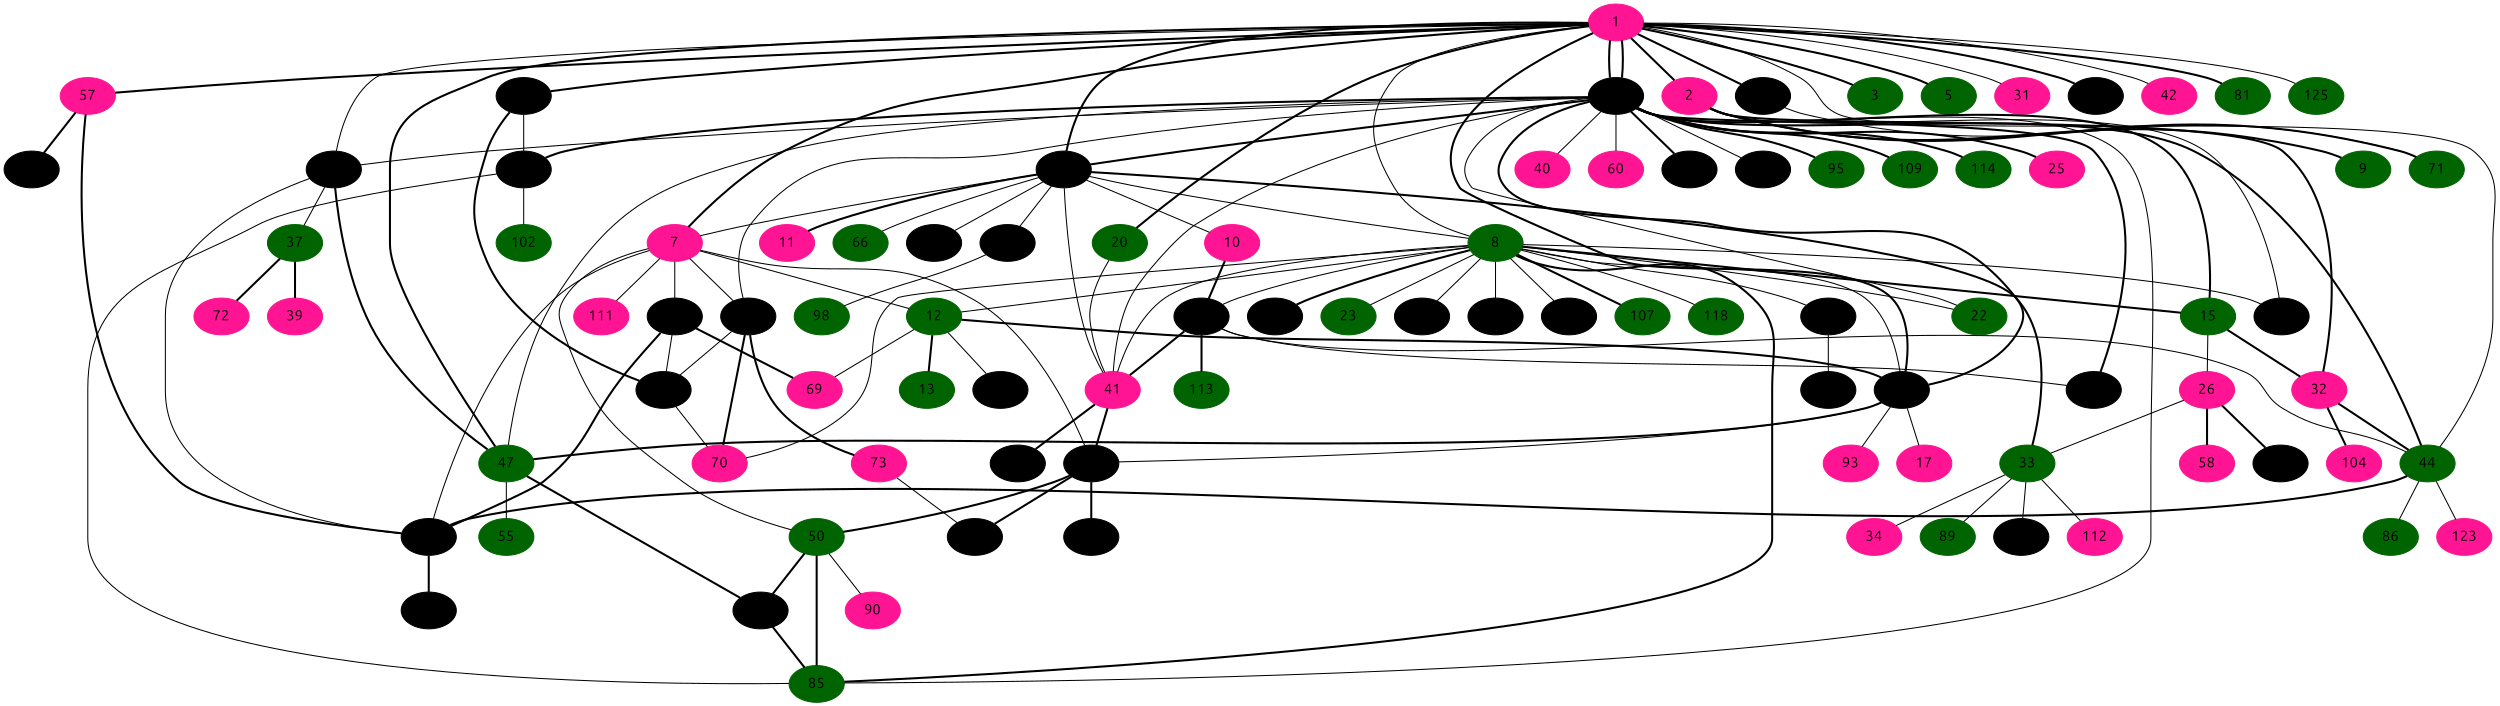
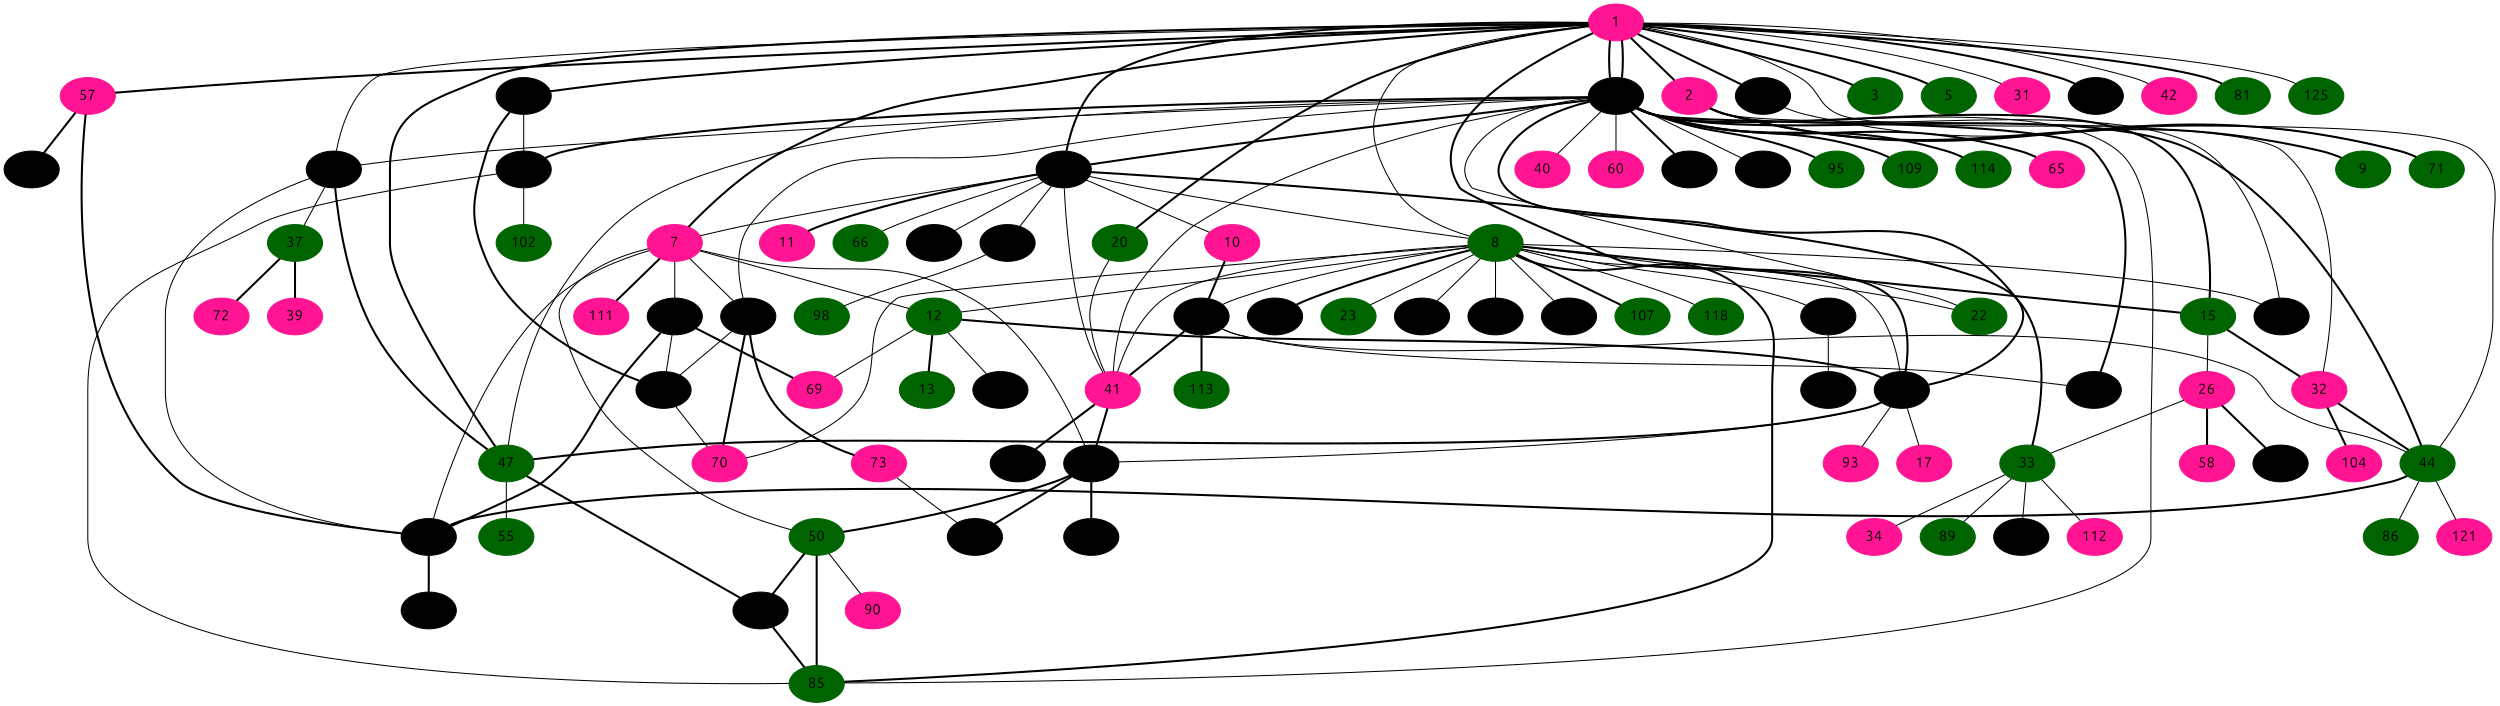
edge "2" -- "32": style bold -> solid
node "25": label "25" -> "65"
edge "7" -- "111": style solid -> bold
node "123": label "123" -> "121"
